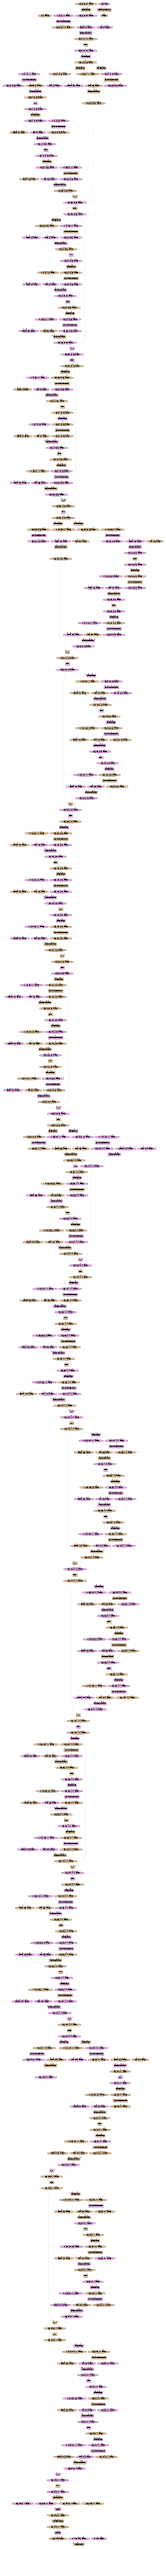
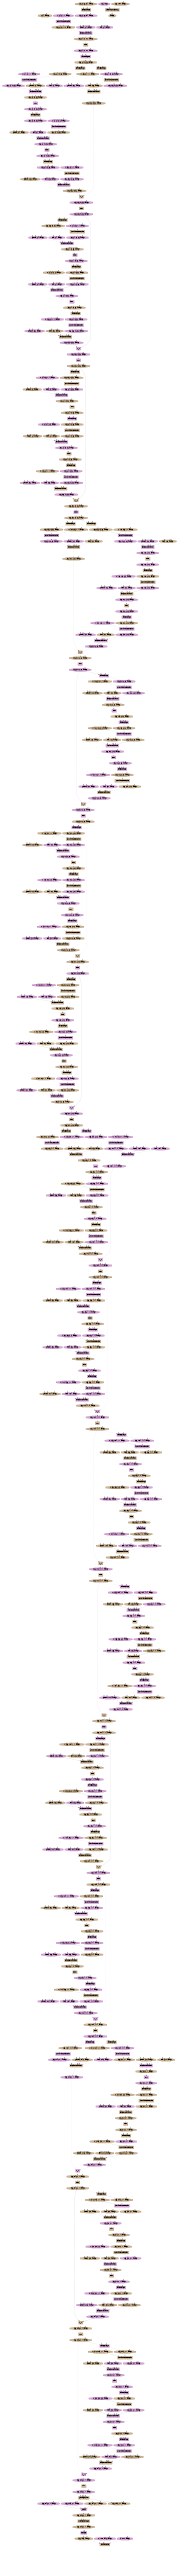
node "(256, 1000), float32": added
